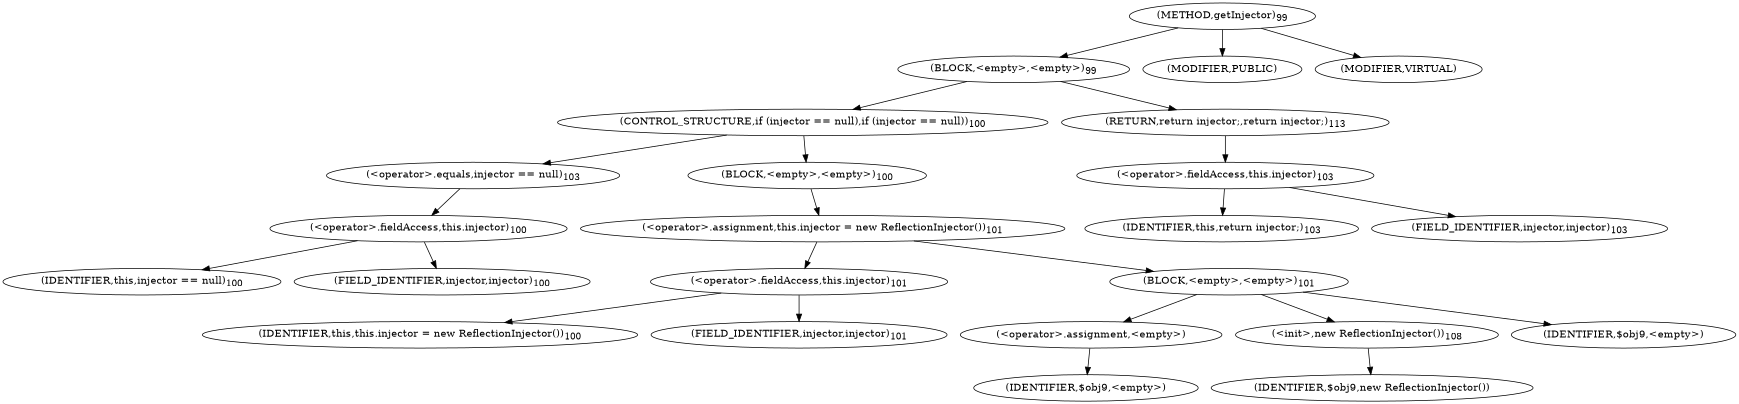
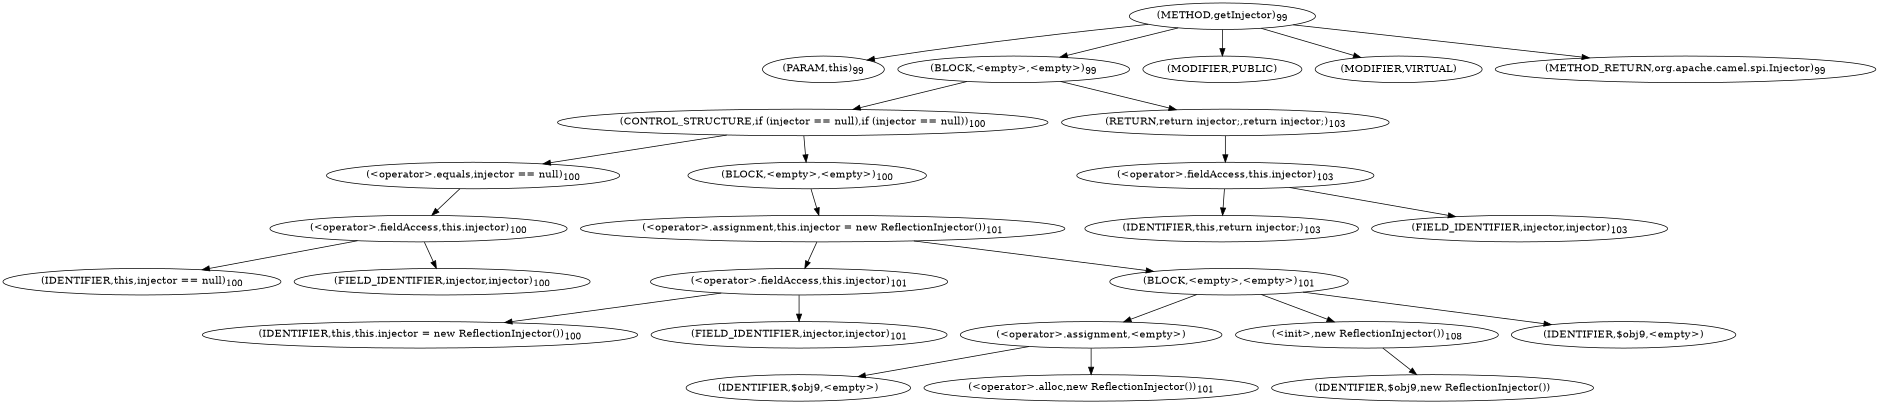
node "(PARAM,this)": added
node "(METHOD_RETURN,org.apache.camel.spi.Injector)": added
node "(RETURN,return injector;,return injector;)": text "113" -> "103"
node "(<operator>.equals,injector == null)": text "103" -> "100"
node "(<operator>.alloc,new ReflectionInjector())": added
